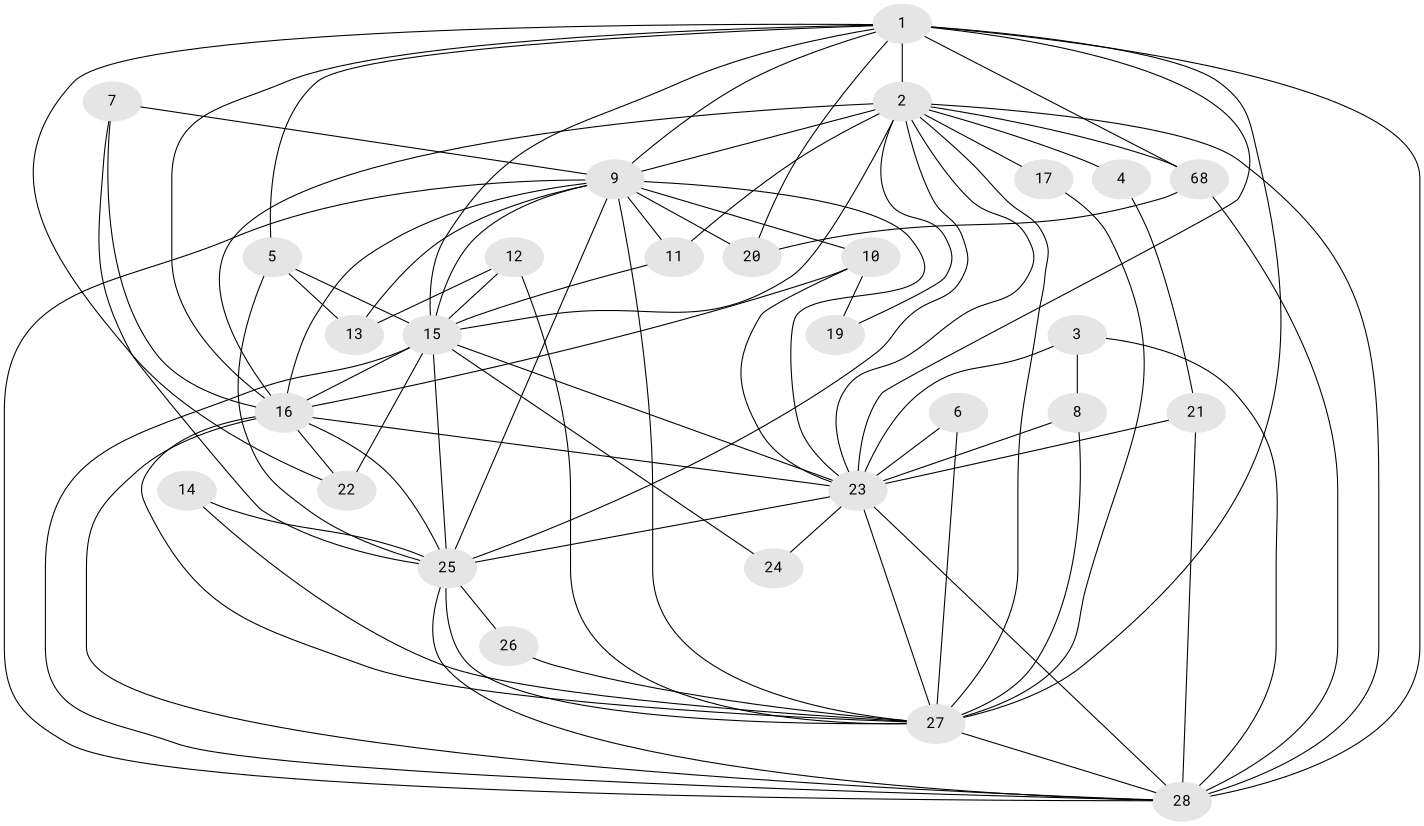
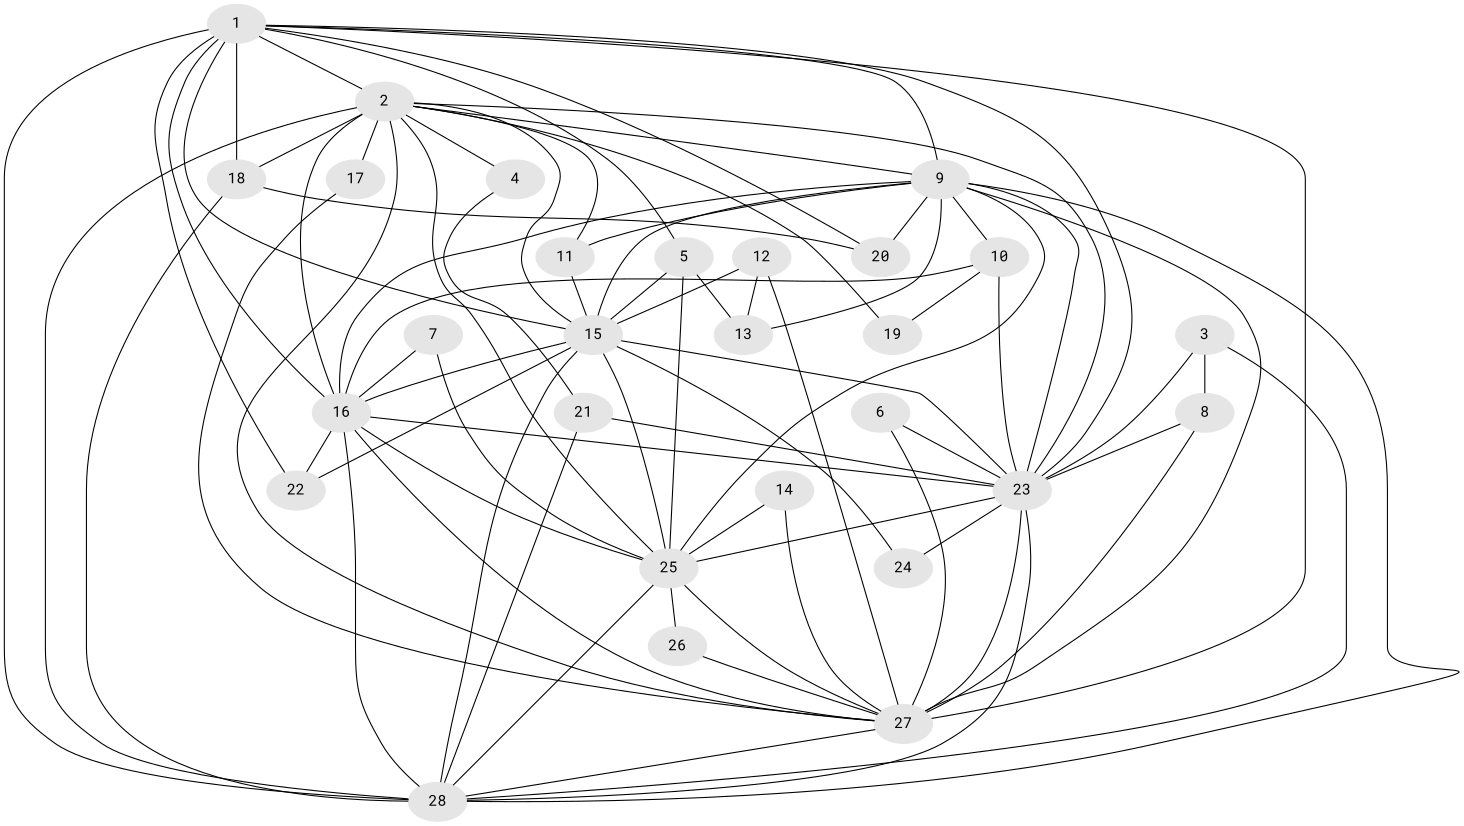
edge "7" -- "9": removed
node "68": label "68" -> "18"
